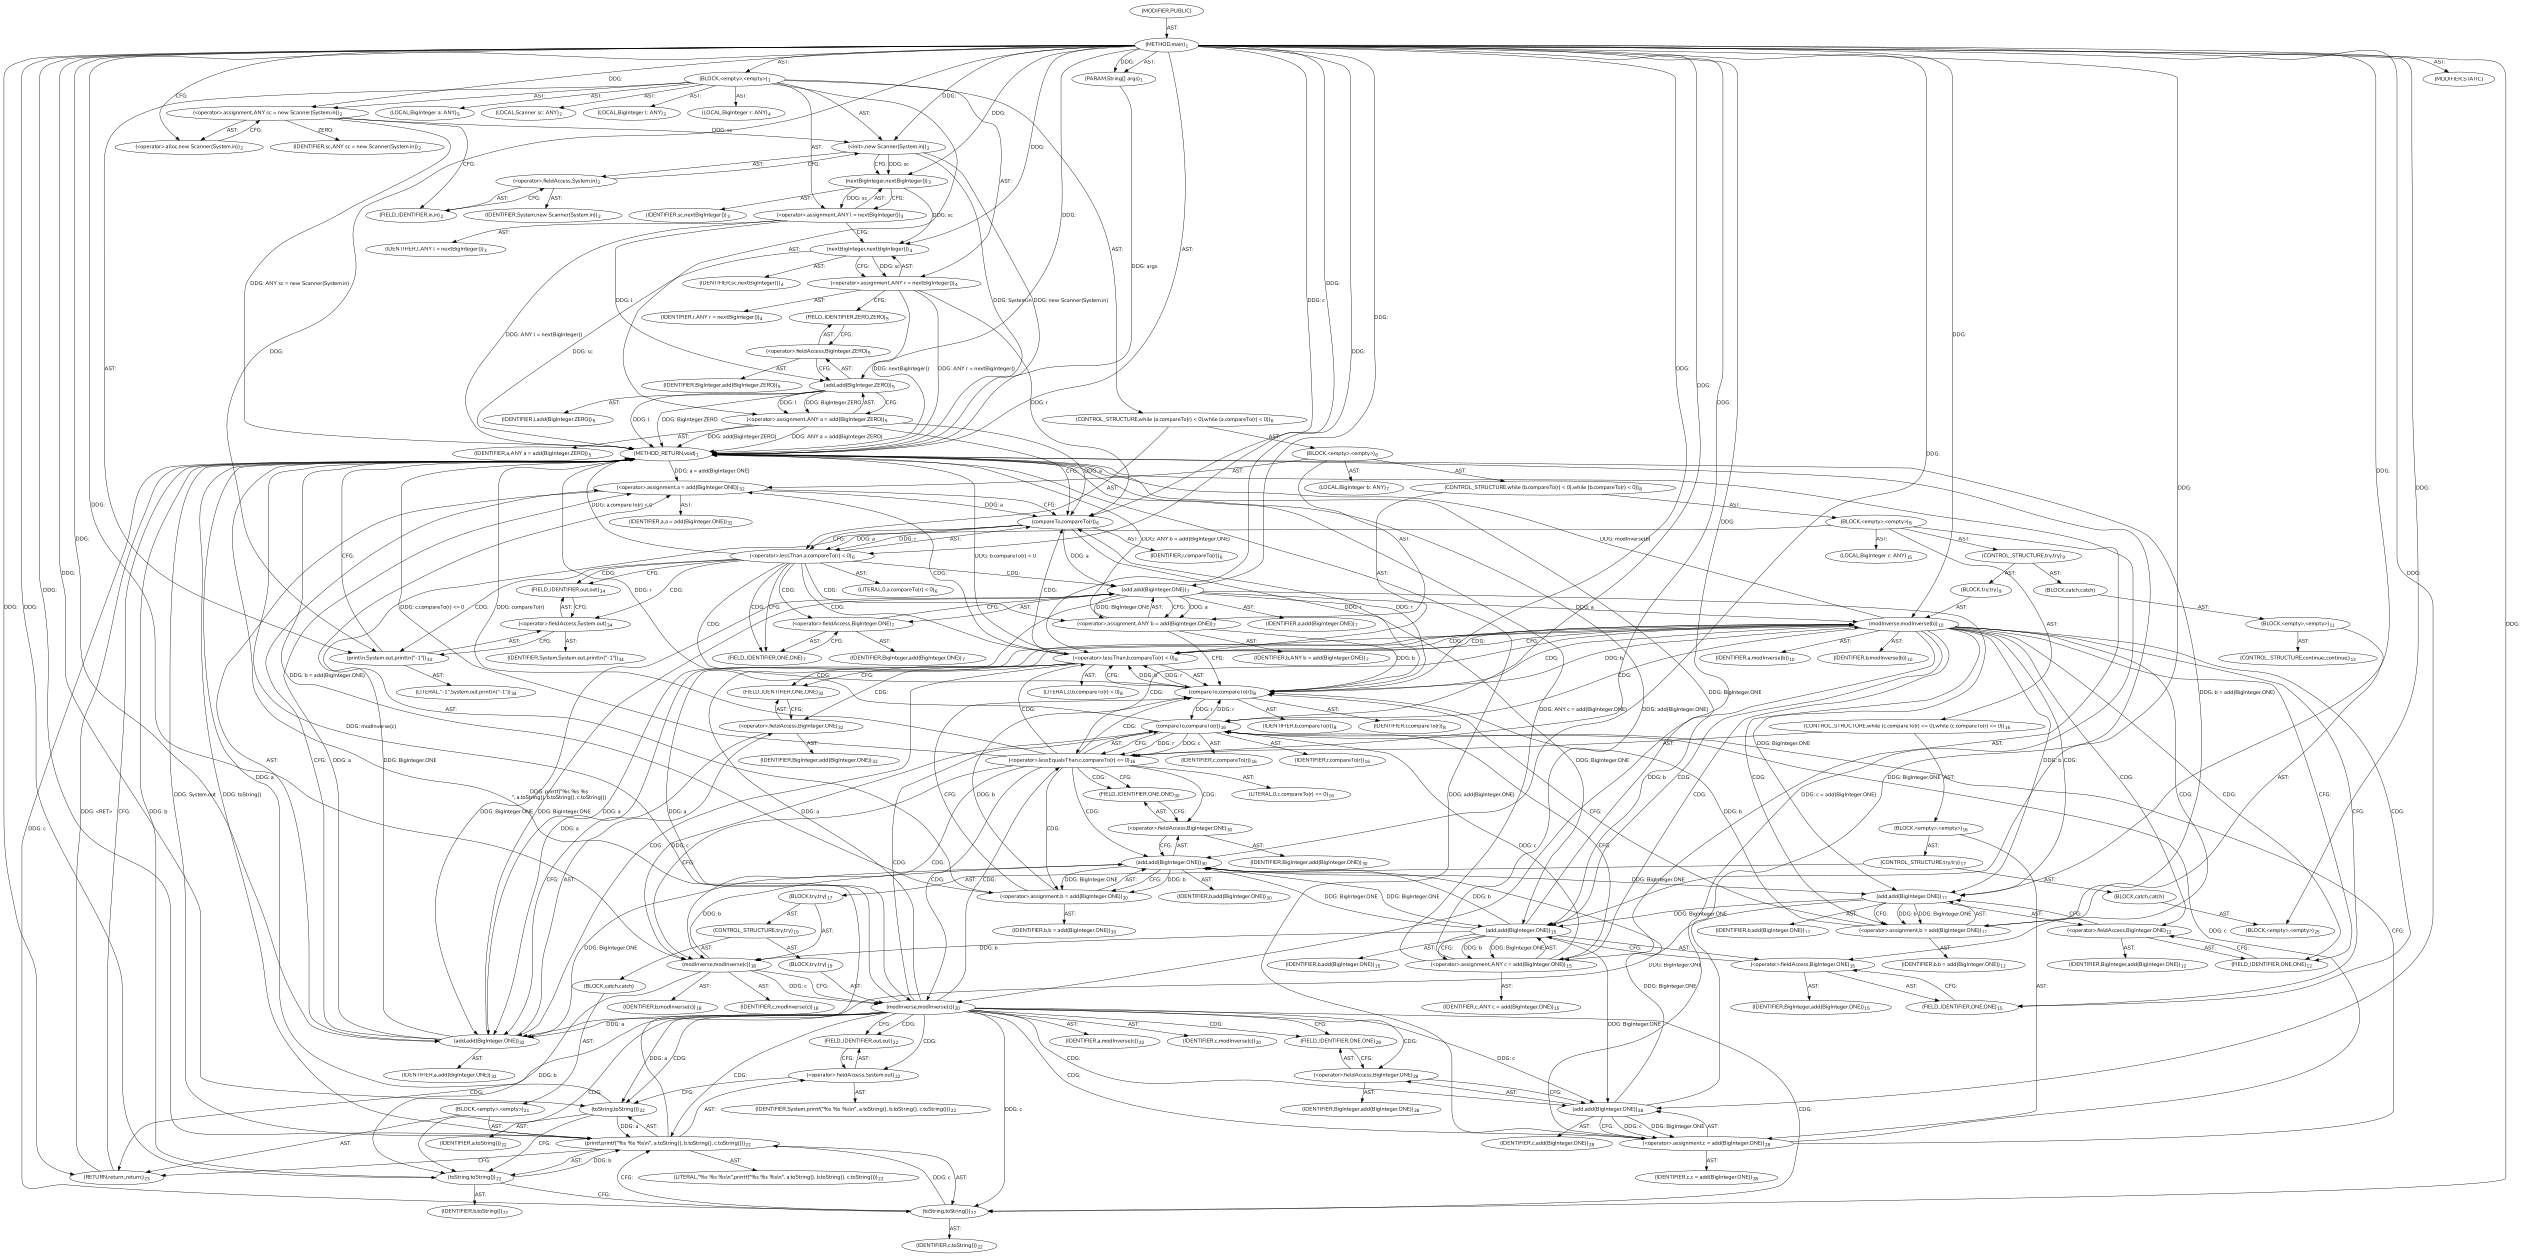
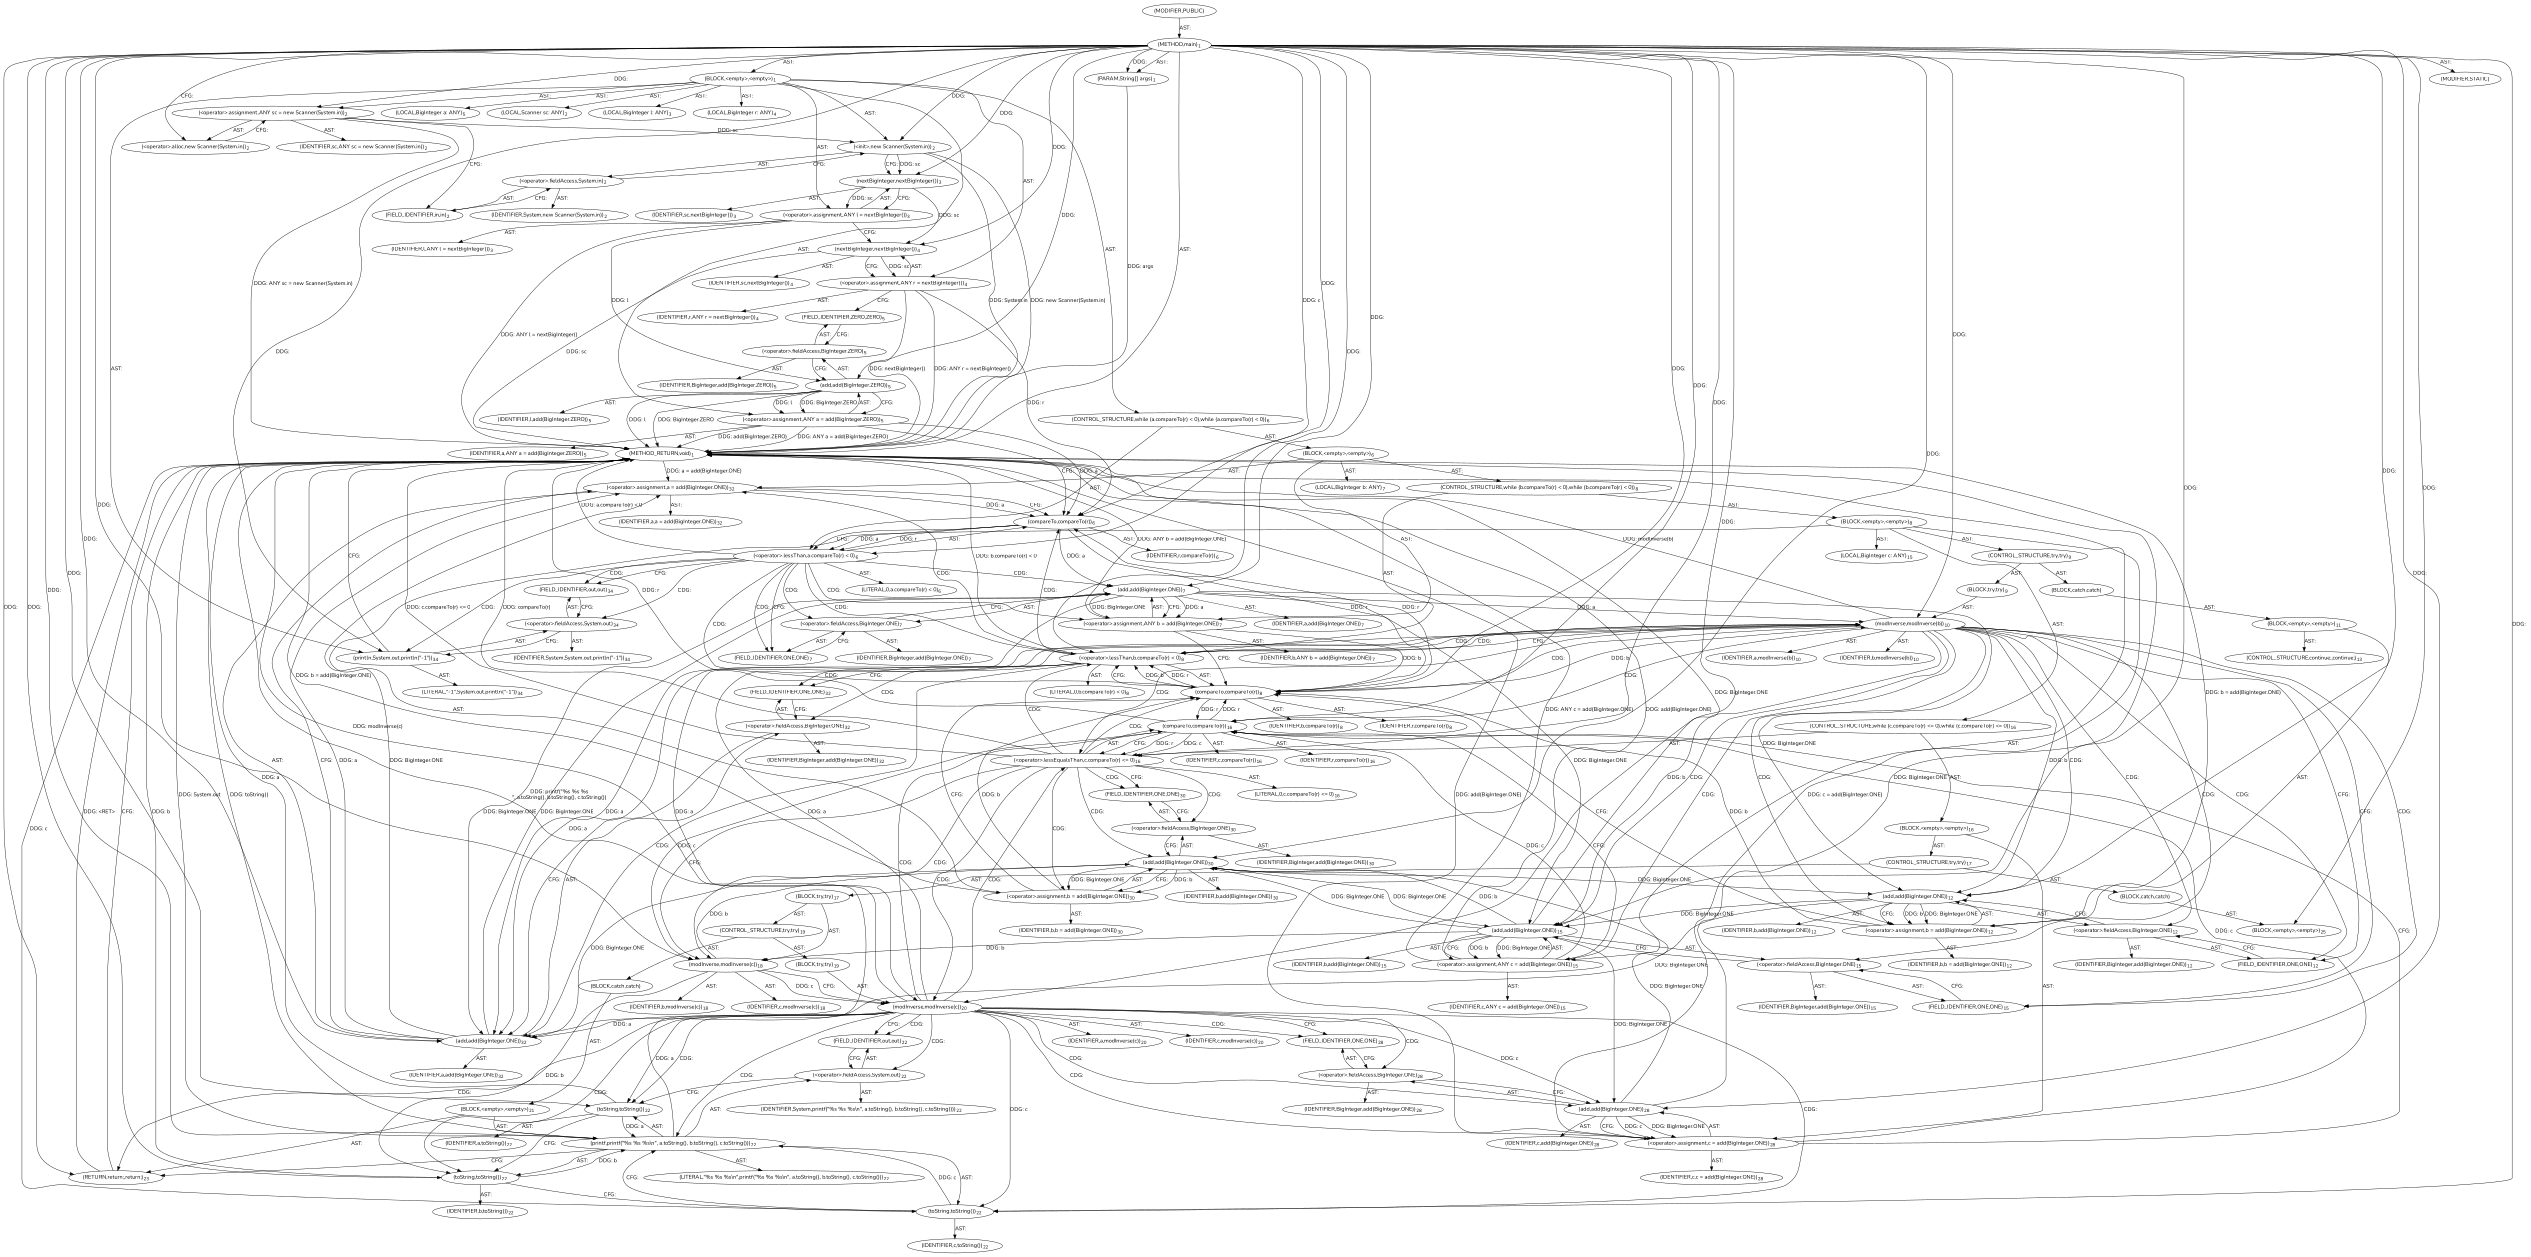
edge "(<operator>.assignment,ANY sc = new Scanner(System.in))" -> "(IDENTIFIER,sc,ANY sc = new Scanner(System.in))": label "ZERO: " -> "AST: "
